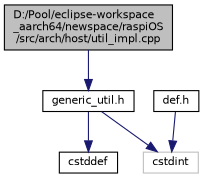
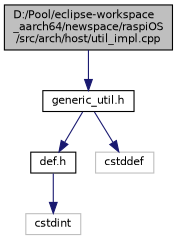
edge "generic_util.h" -> "cstdint": now "generic_util.h" -> "def.h"
node "cstddef": color black -> grey75
